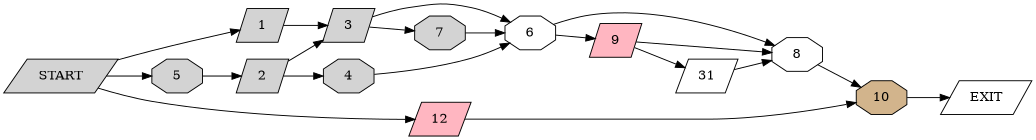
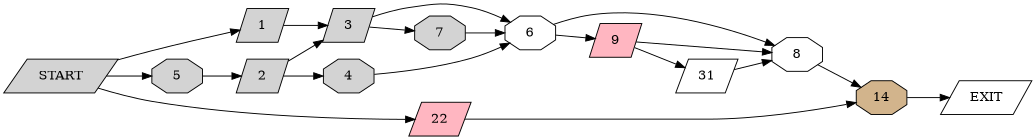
node "10": label "10" -> "14"
node "12": label "12" -> "22"
